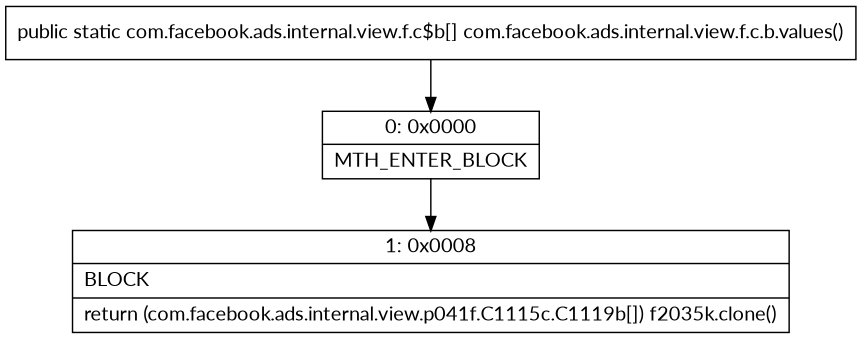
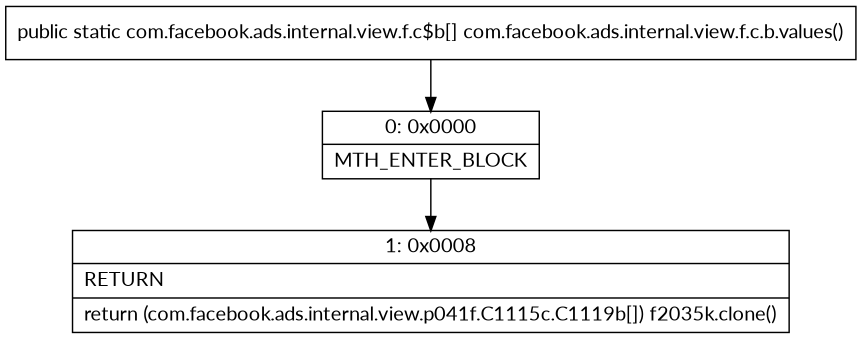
node "1: 0x0008": text "BLOCK" -> "RETURN"
